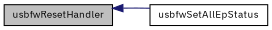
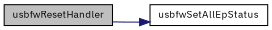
edge "usbfwSetAllEpStatus" -> "usbfwResetHandler": reversed
